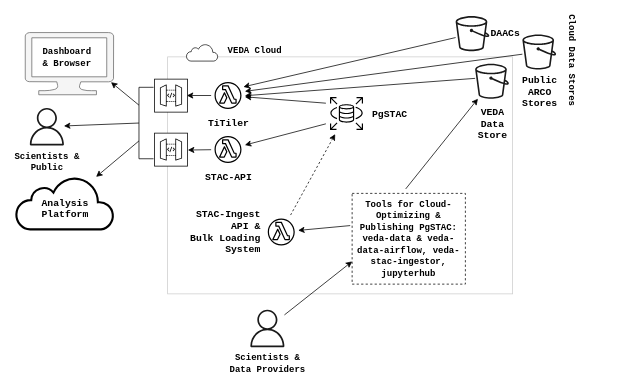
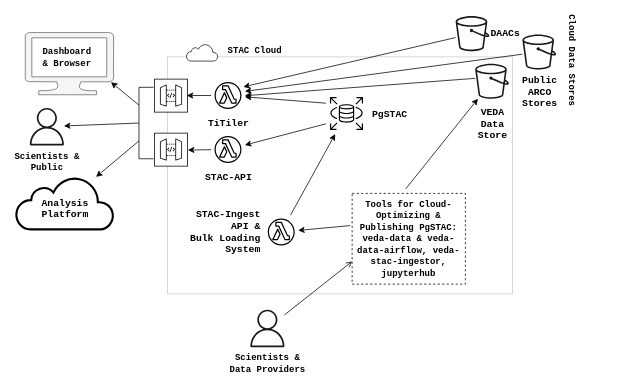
node "VEDA Cloud": label "VEDA Cloud" -> "STAC Cloud"
edge "STAC-Ingest API & Bulk Loading System" -> "PgSTAC": style dashed -> solid
edge "Scientists & Data Providers" -> "Tools for Cloud-Optimizing & Publishing PgSTAC: veda-data & veda-data-airflow, veda-stac-ingestor, jupyterhub": arrowhead classic -> open
